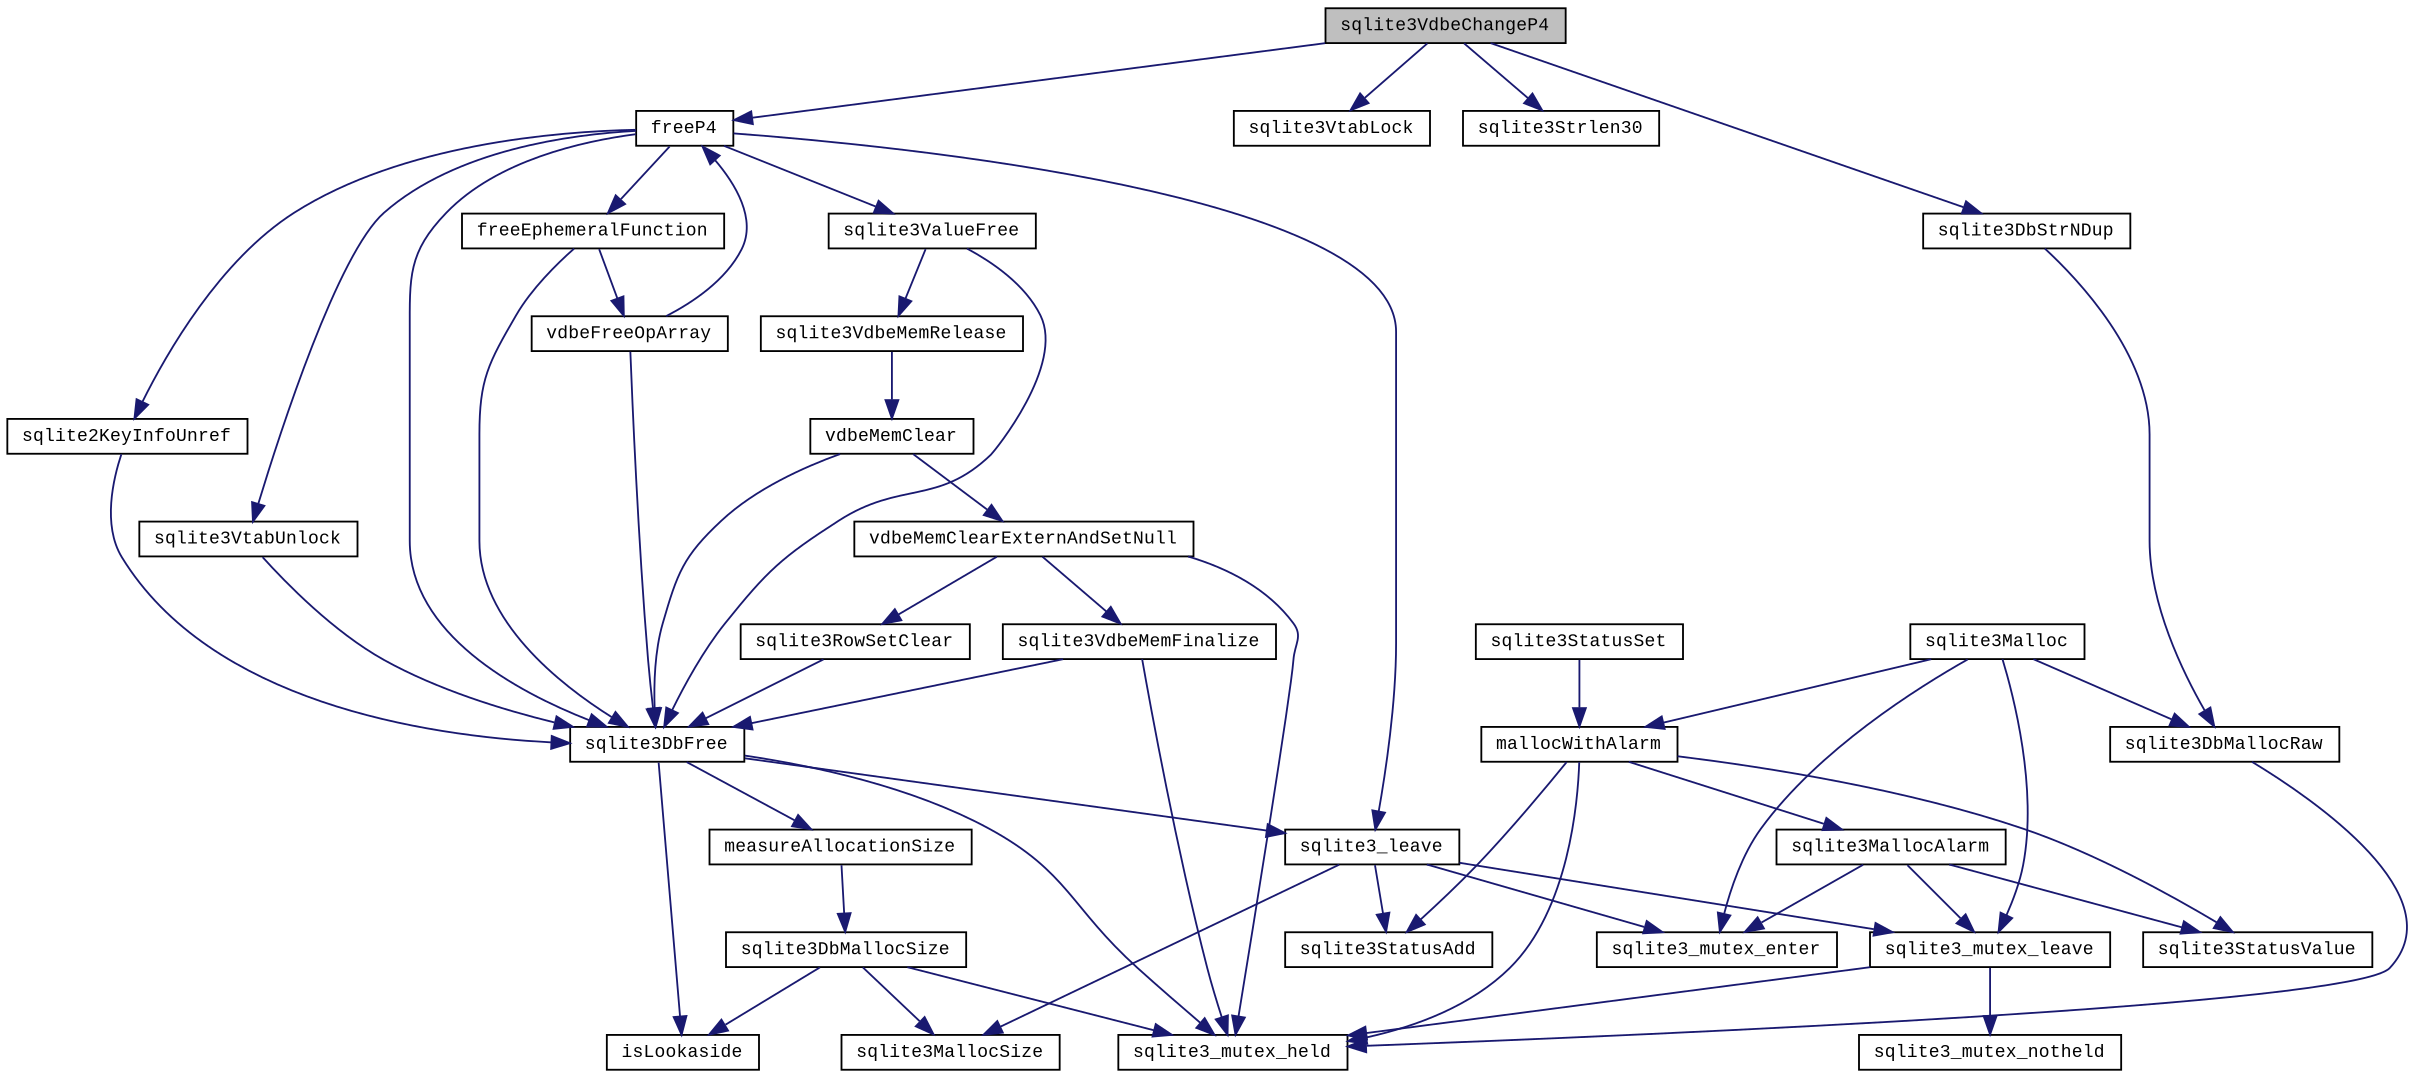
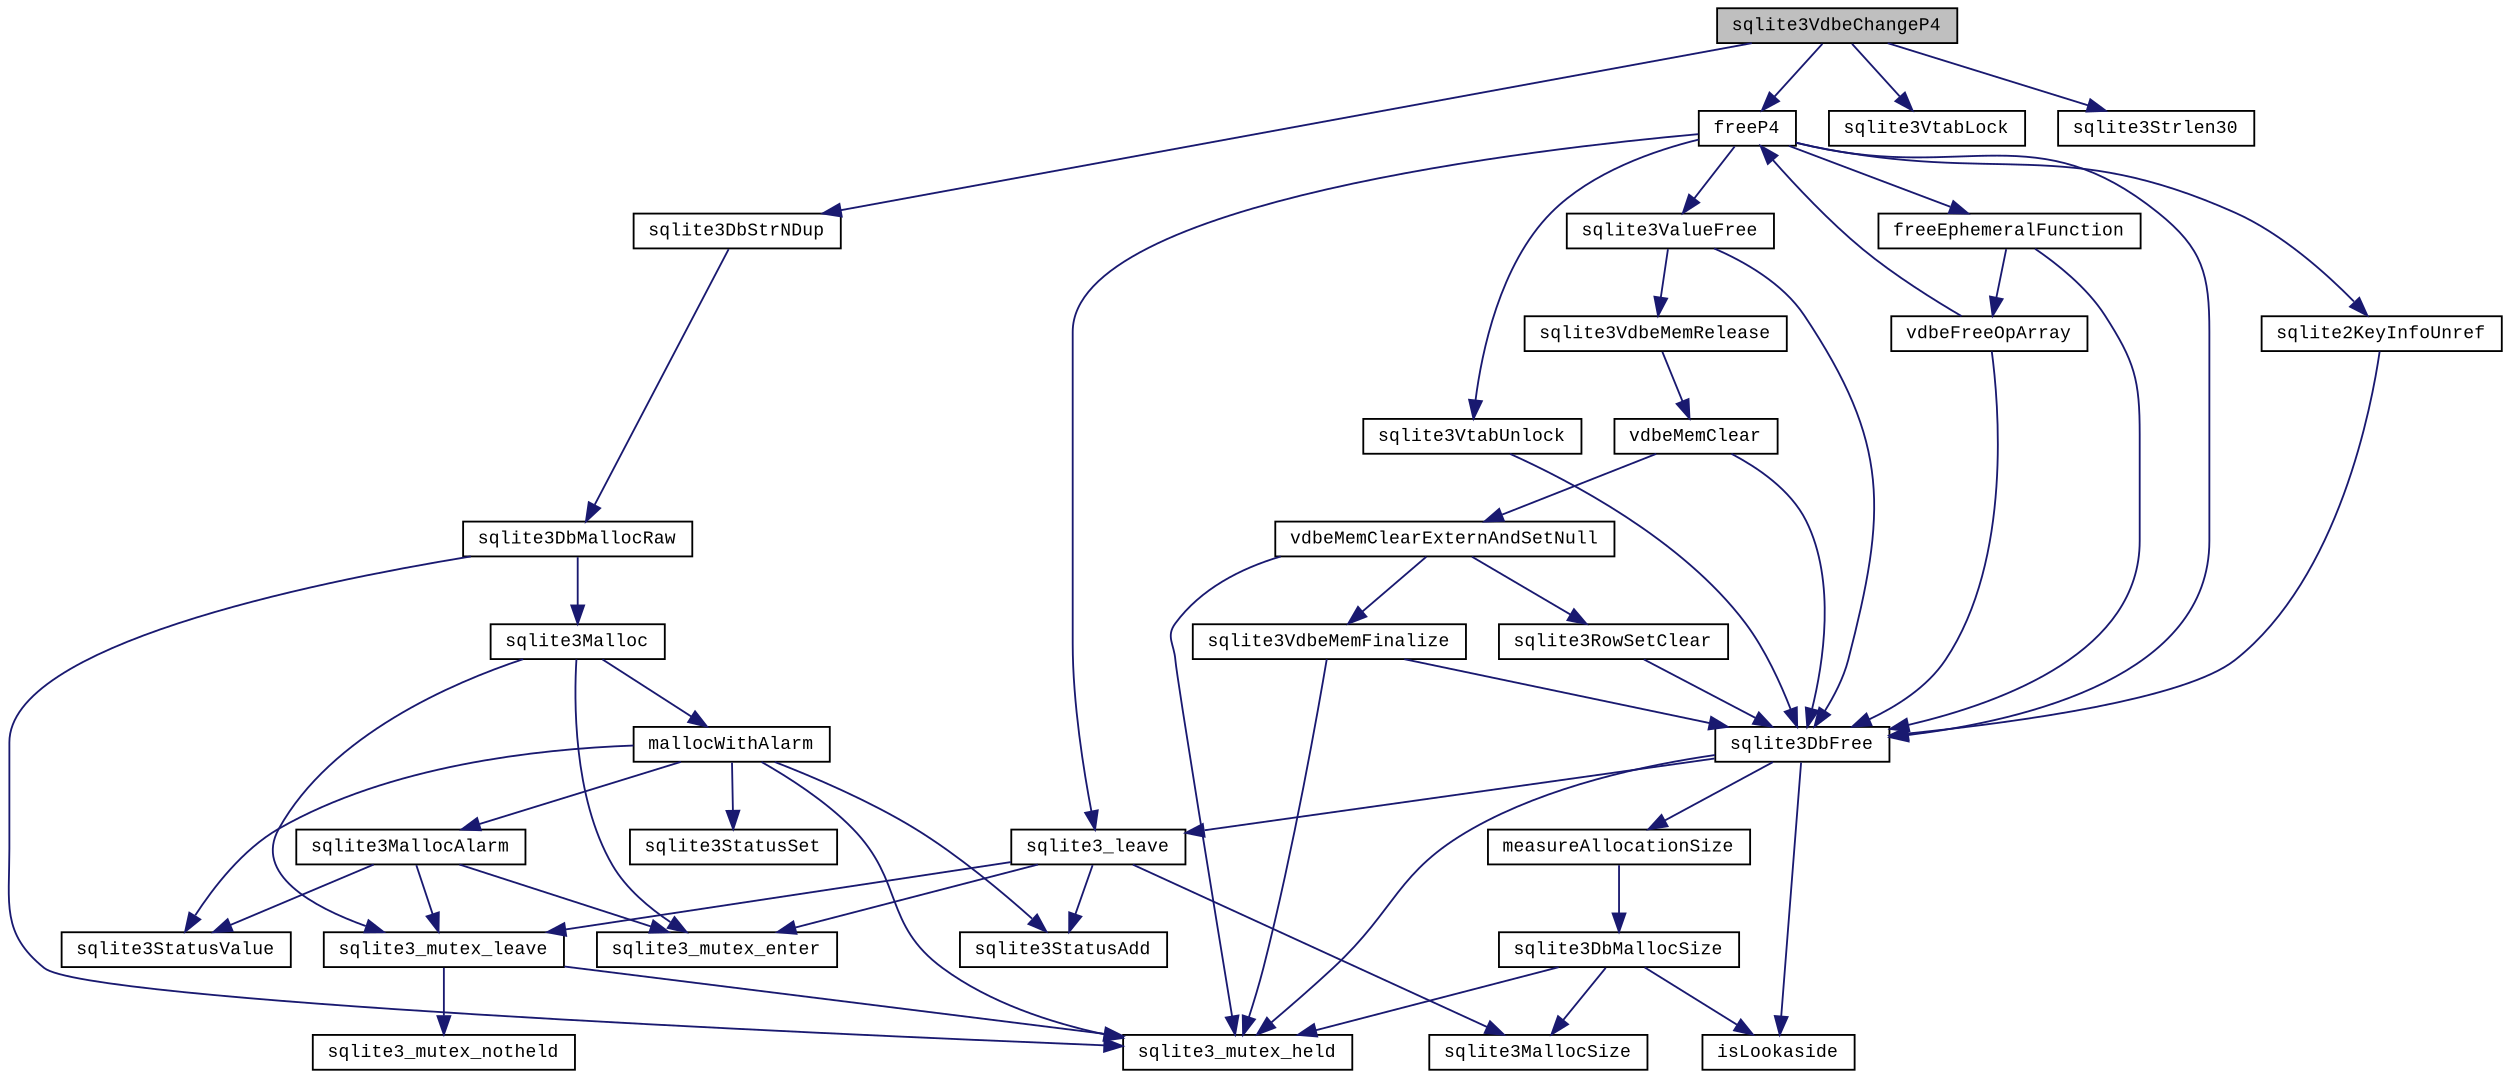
edge "sqlite3StatusSet" -> "mallocWithAlarm": reversed
edge "sqlite3Malloc" -> "sqlite3DbMallocRaw": reversed
